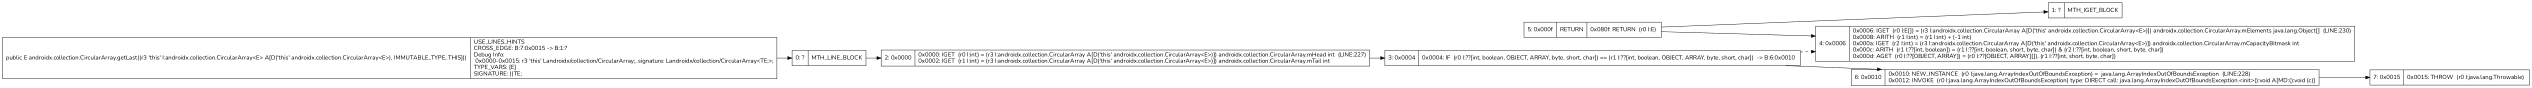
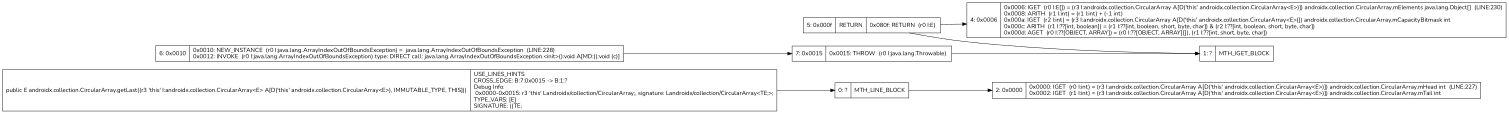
edge "7: 0x0015" -> "1: ?": added
node "3: 0x0004": removed
